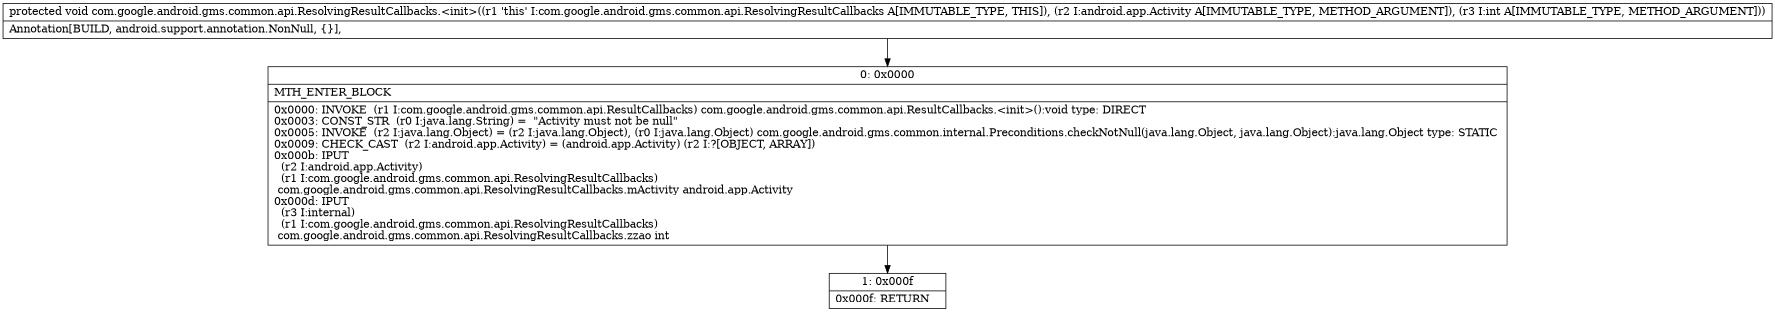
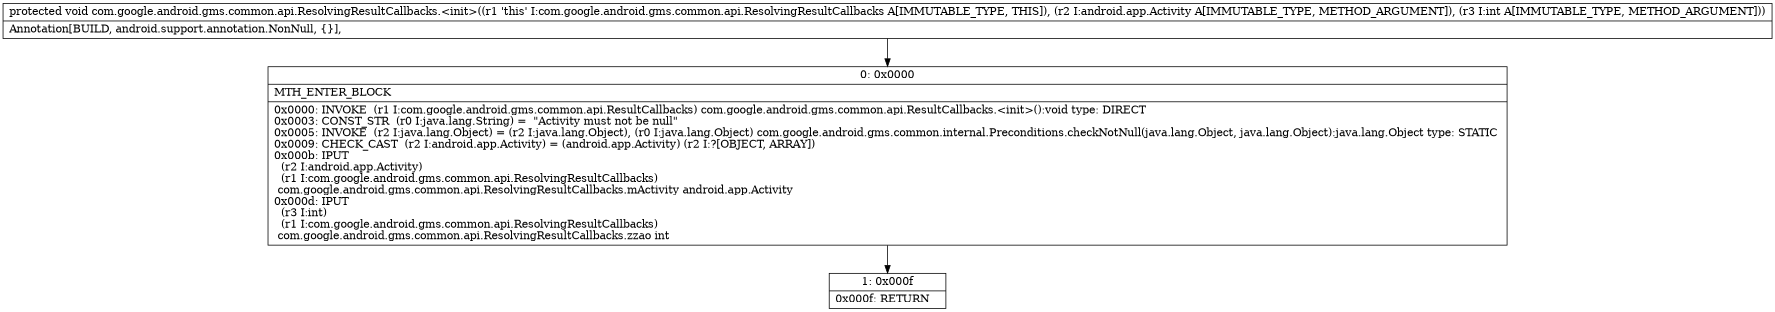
node "0: 0x0000": text "(r3 I:internal)" -> "(r3 I:int)"
